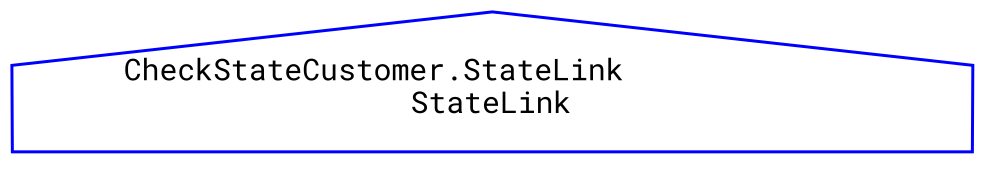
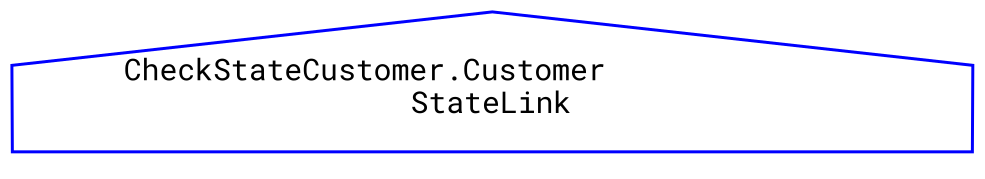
node "CheckStateCustomer.StateLink StateLink": label "CheckStateCustomer.StateLink StateLink" -> "CheckStateCustomer.Customer StateLink"
